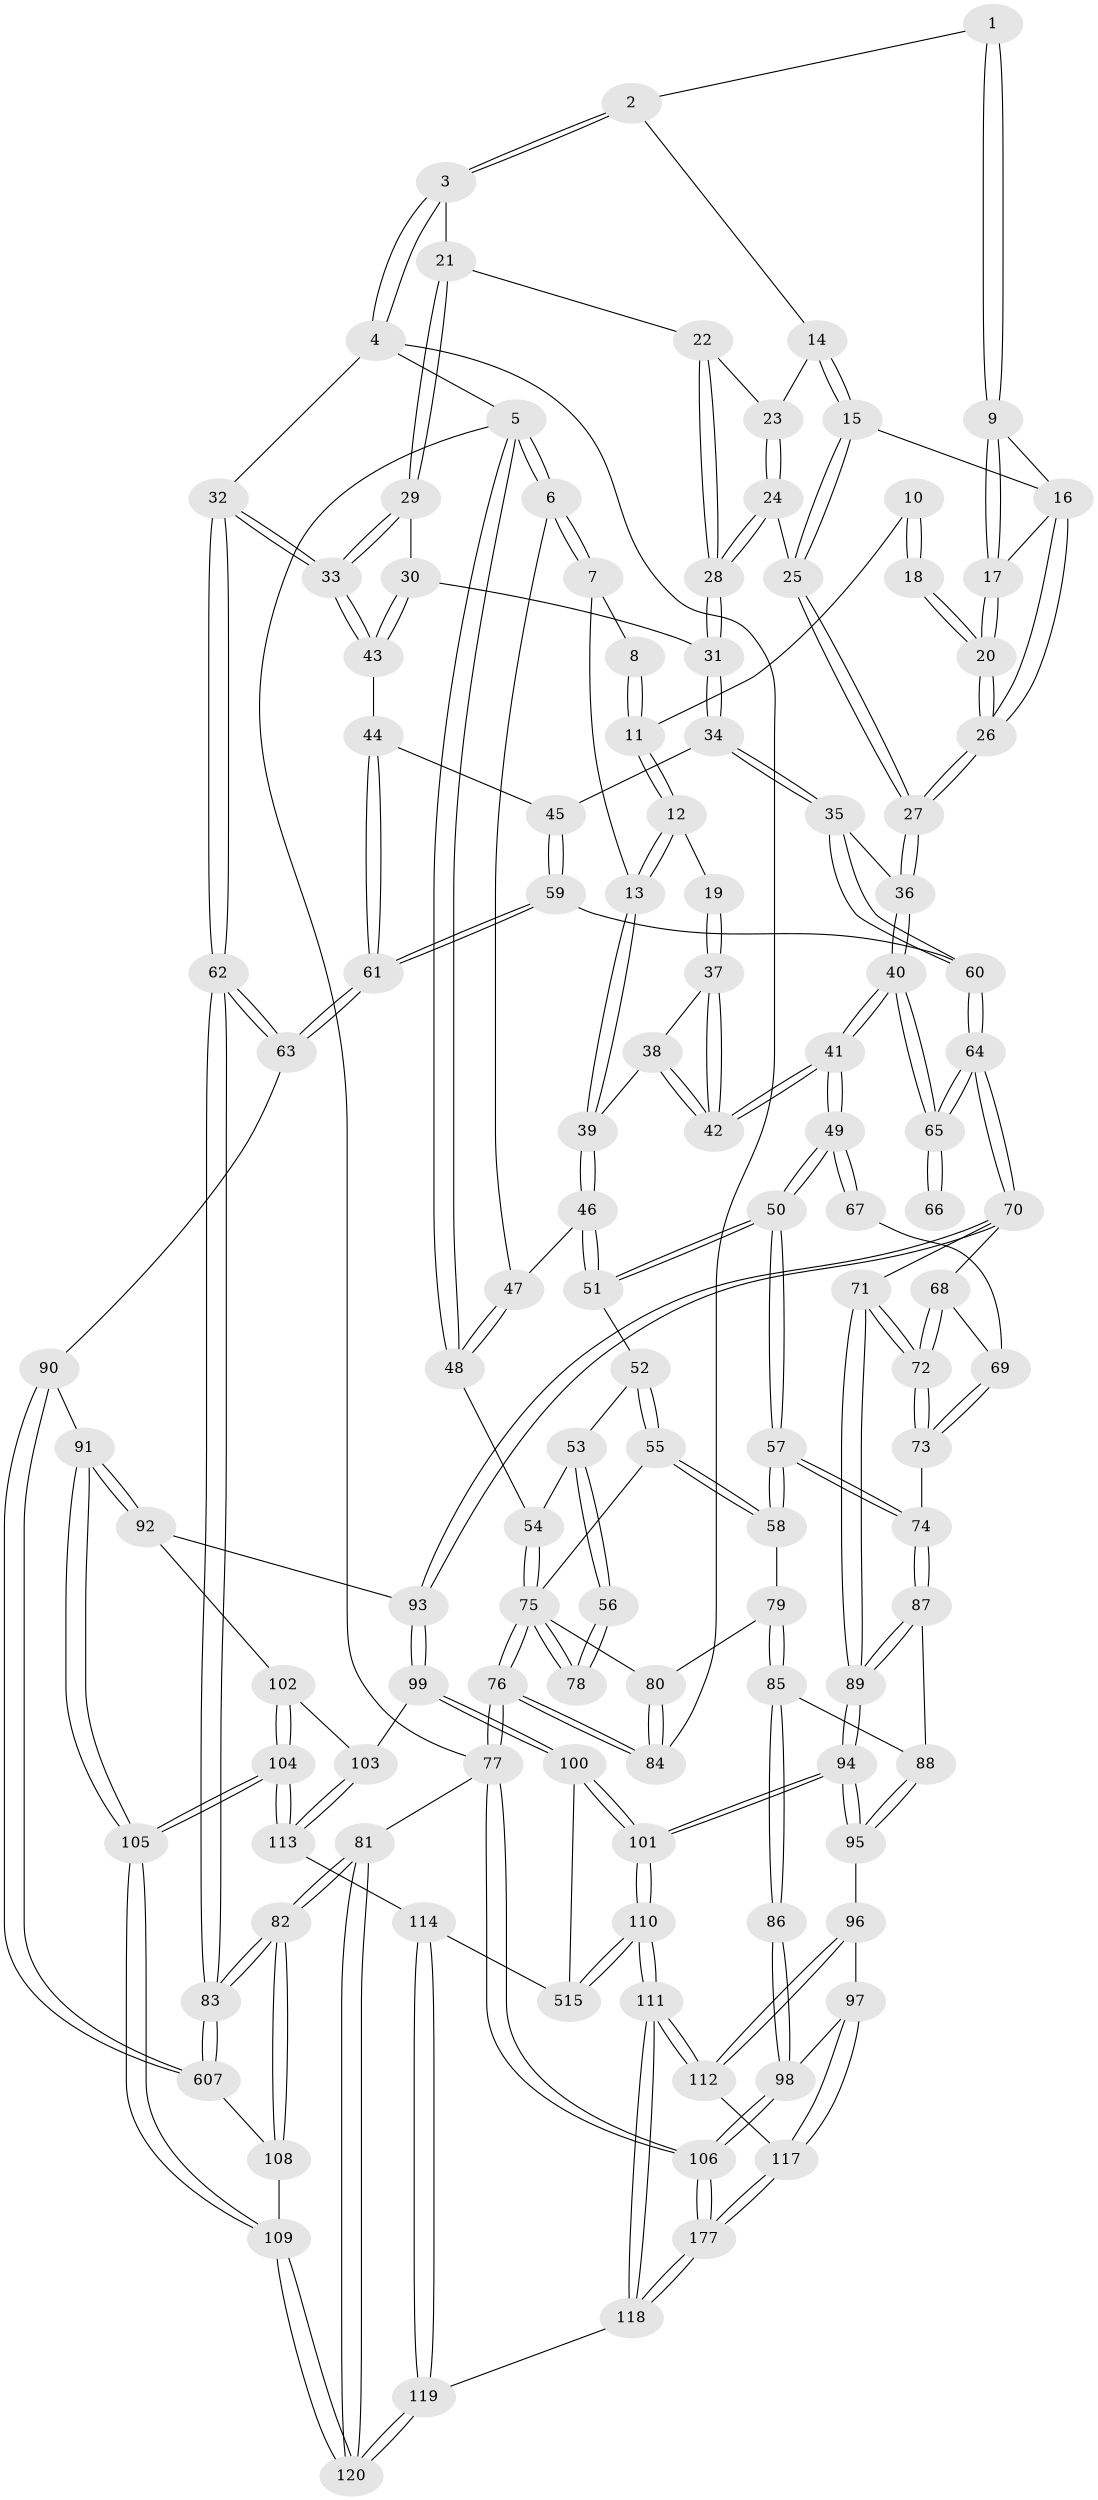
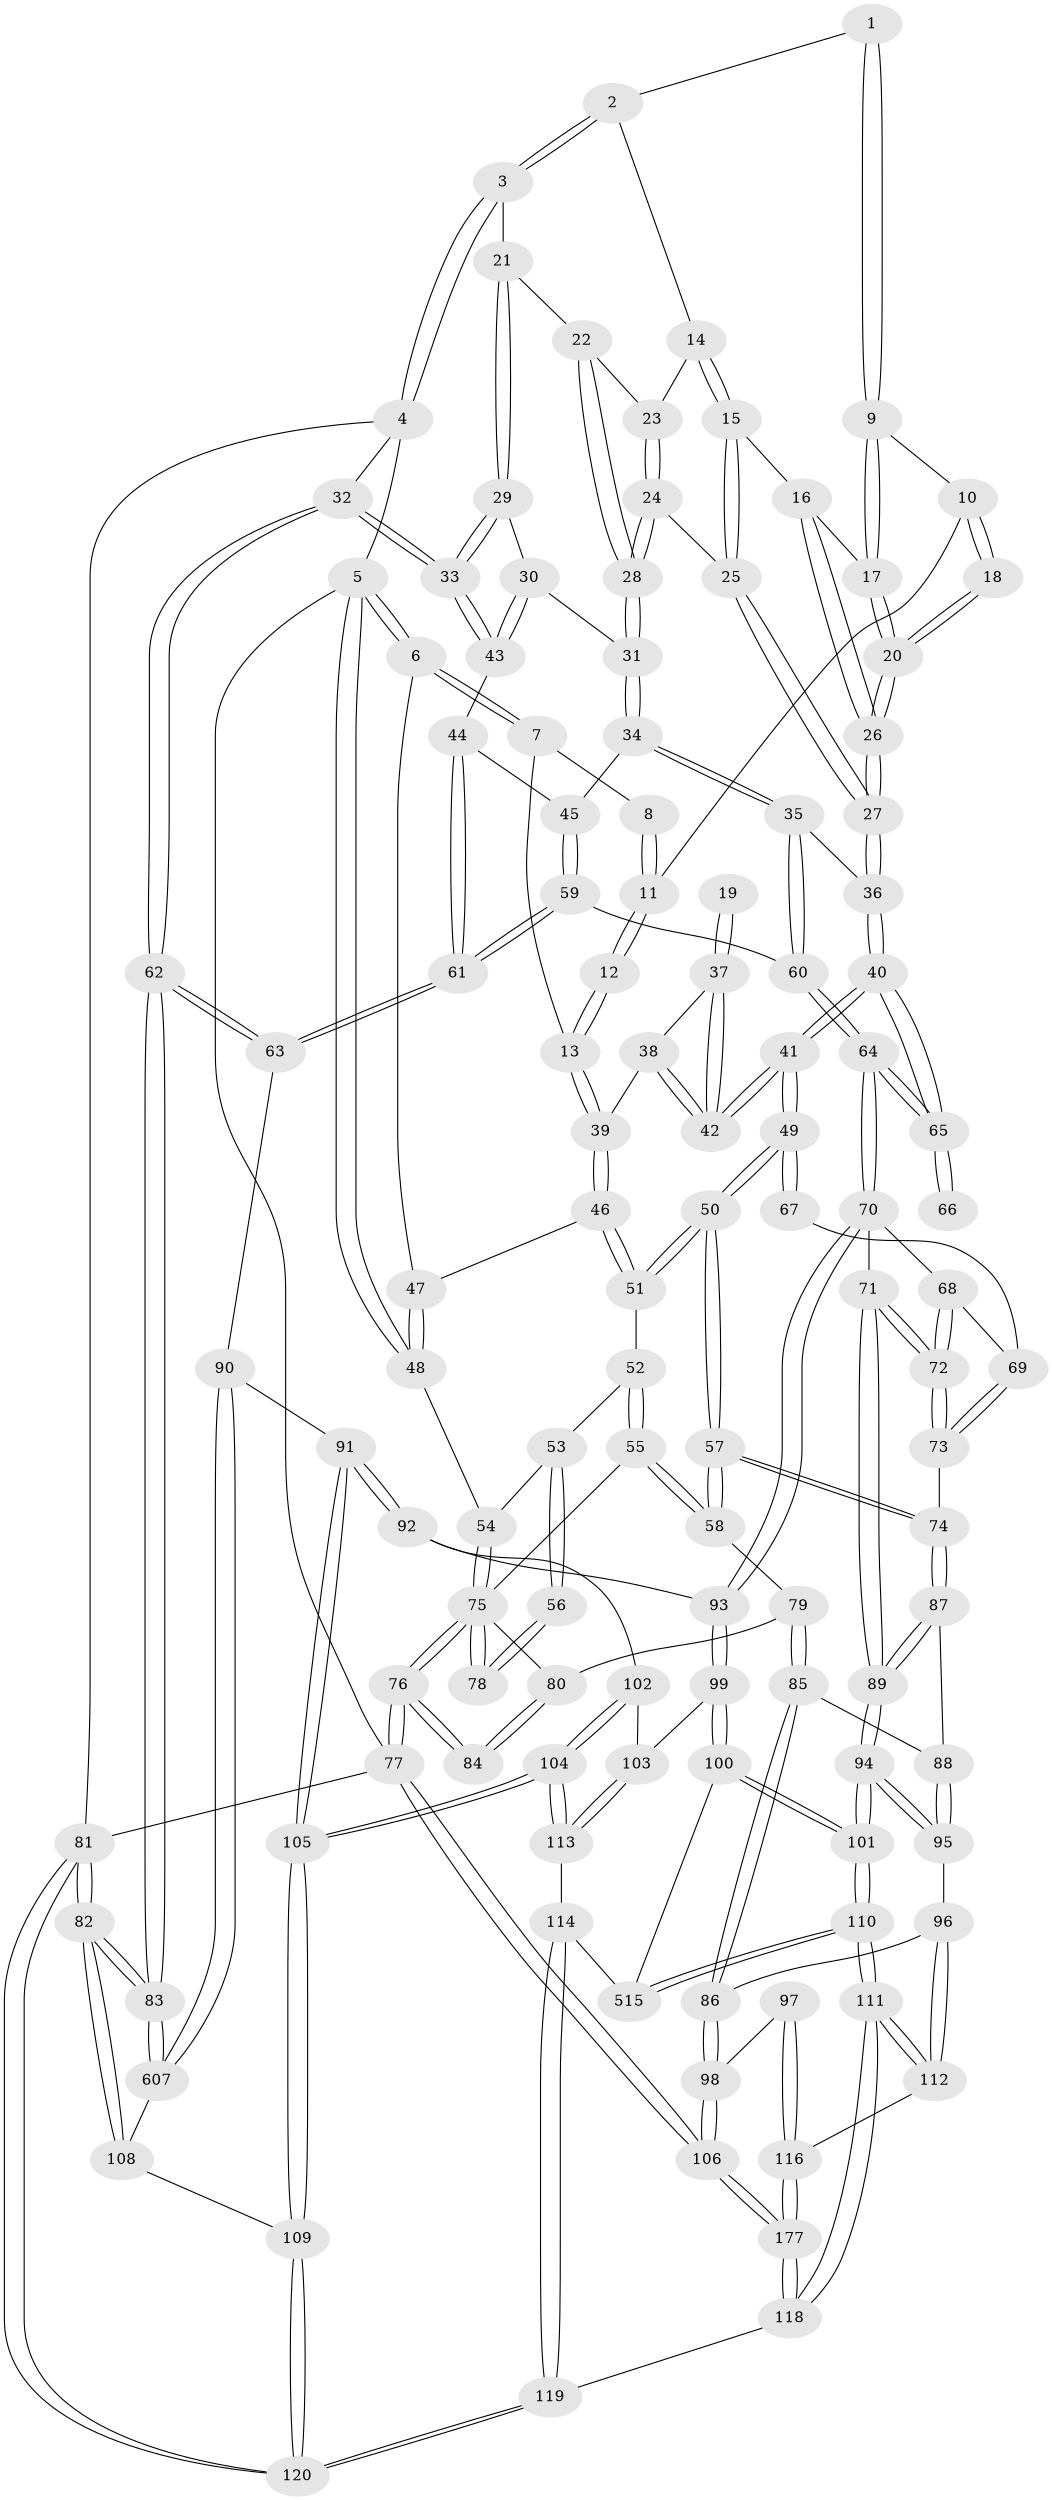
edge "9" -- "16": now "9" -- "10"
edge "12" -- "19": removed
edge "4" -- "84": now "4" -- "81"
edge "96" -- "97": now "96" -- "86"
node "117": label "117" -> "116"
